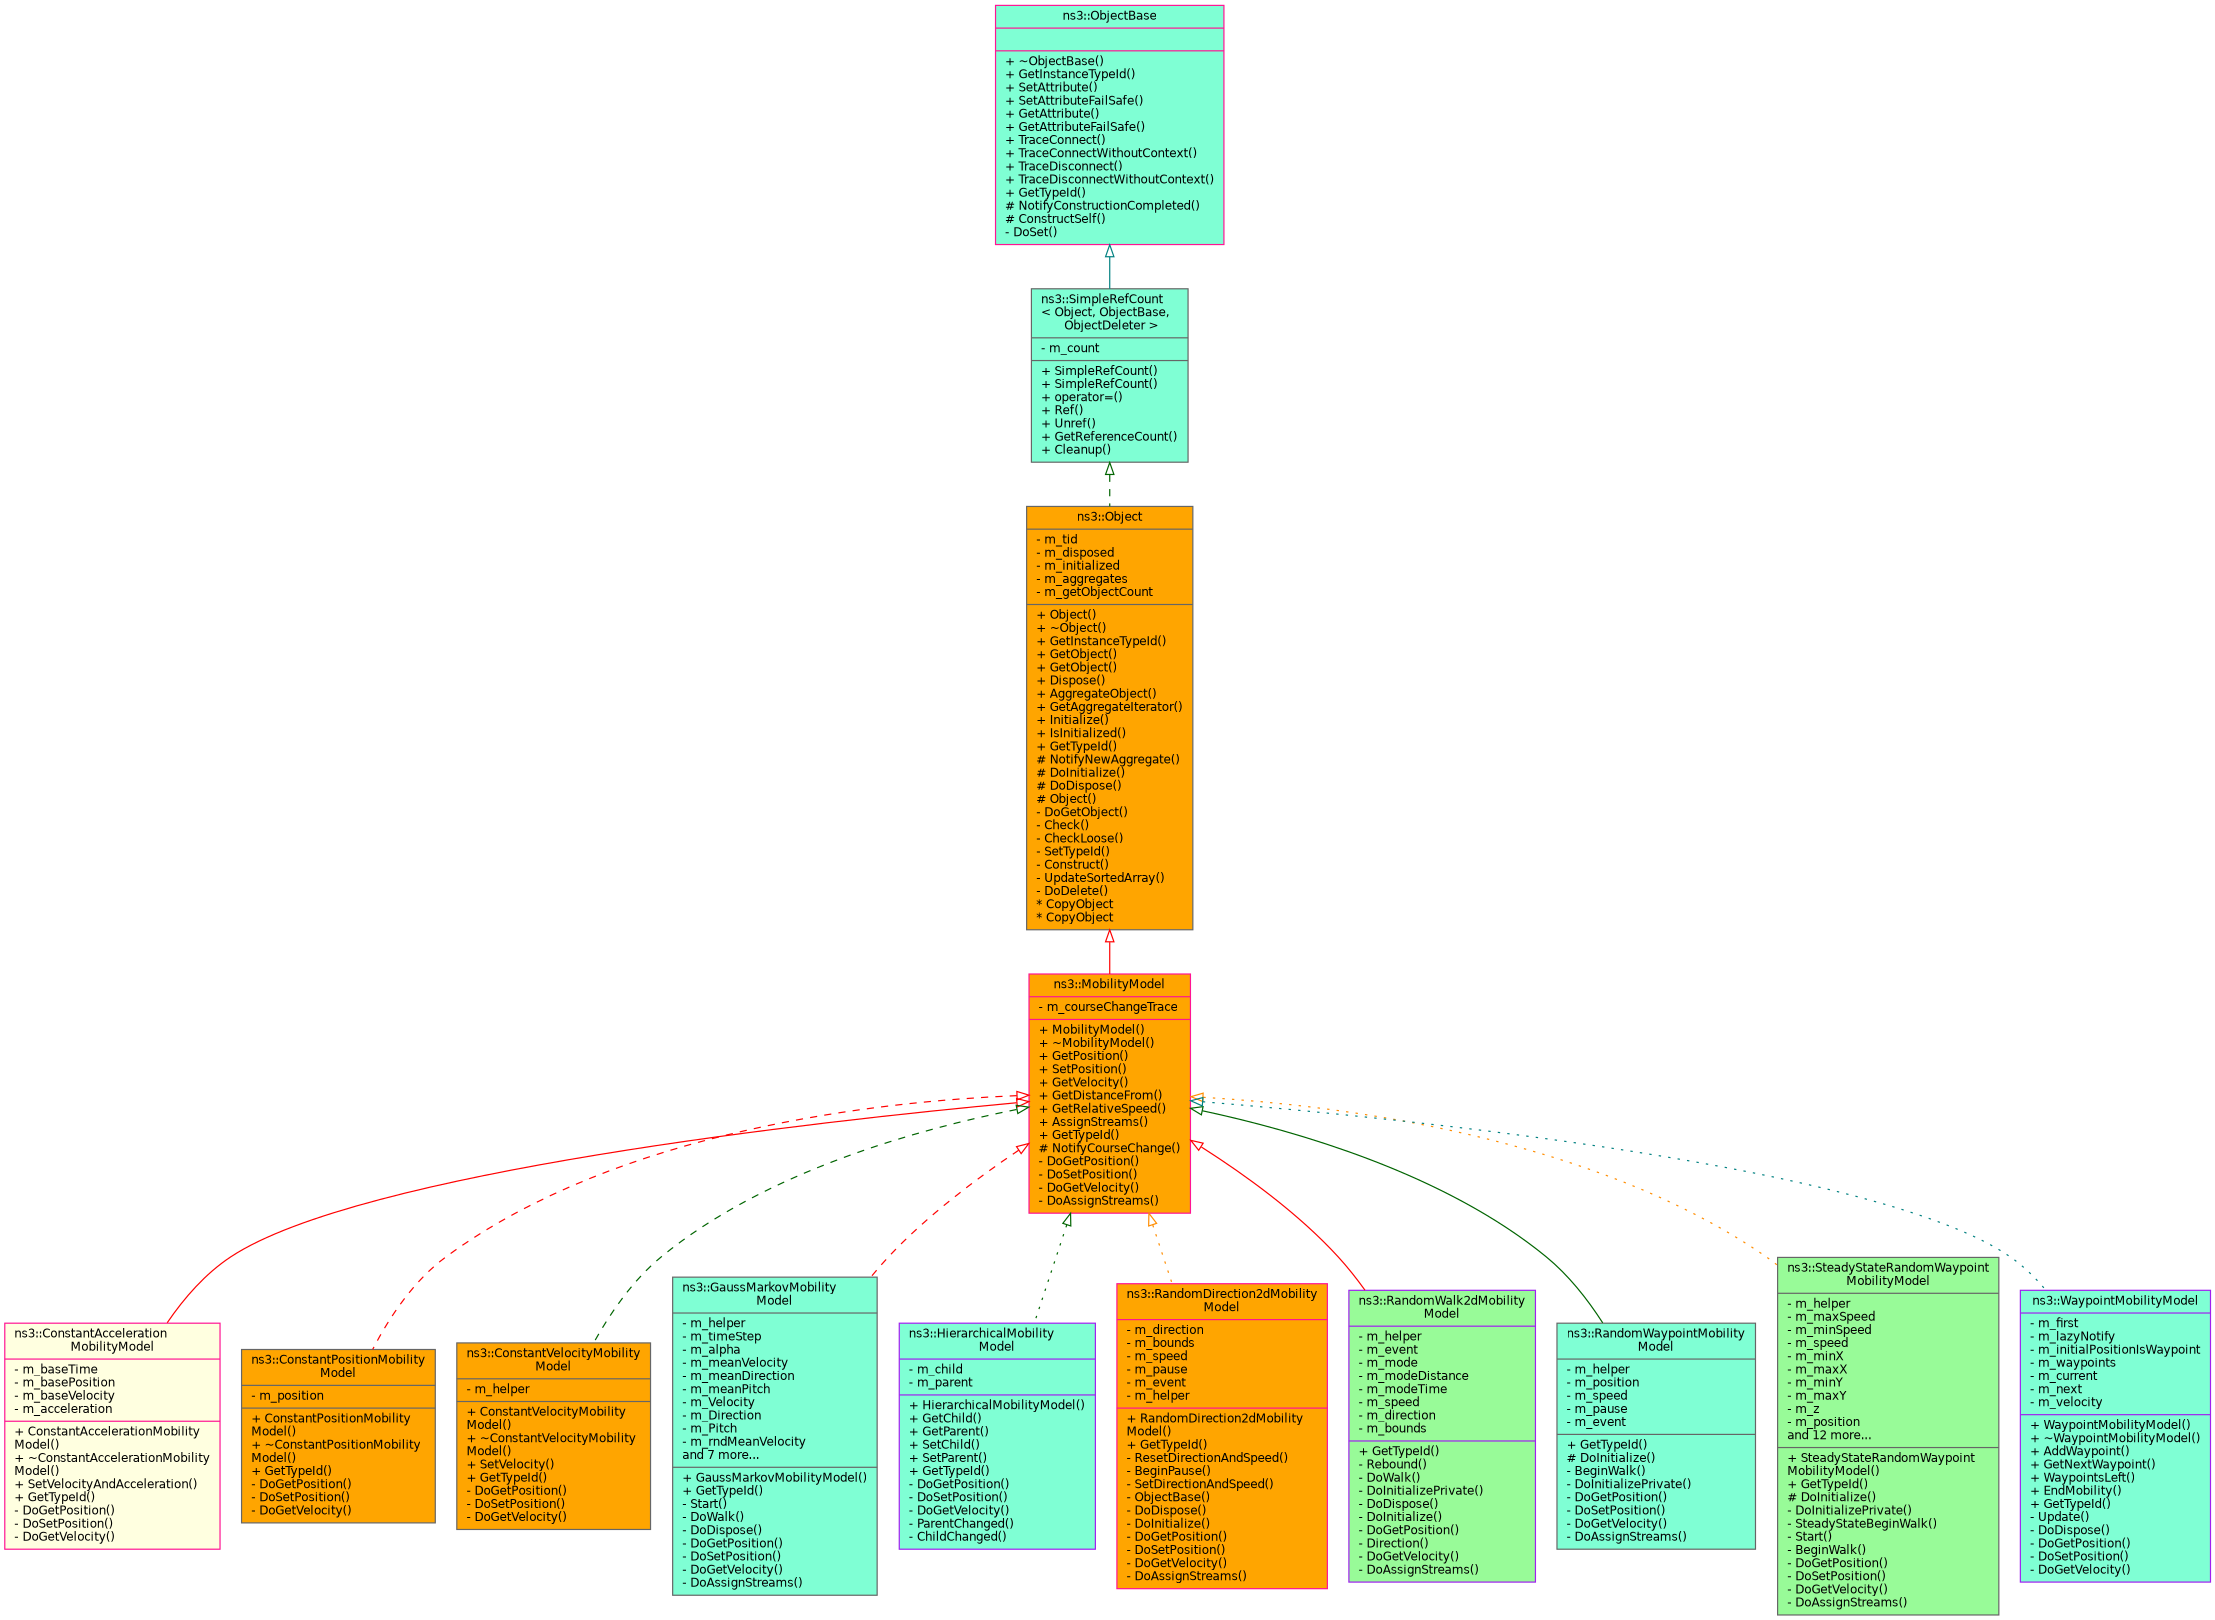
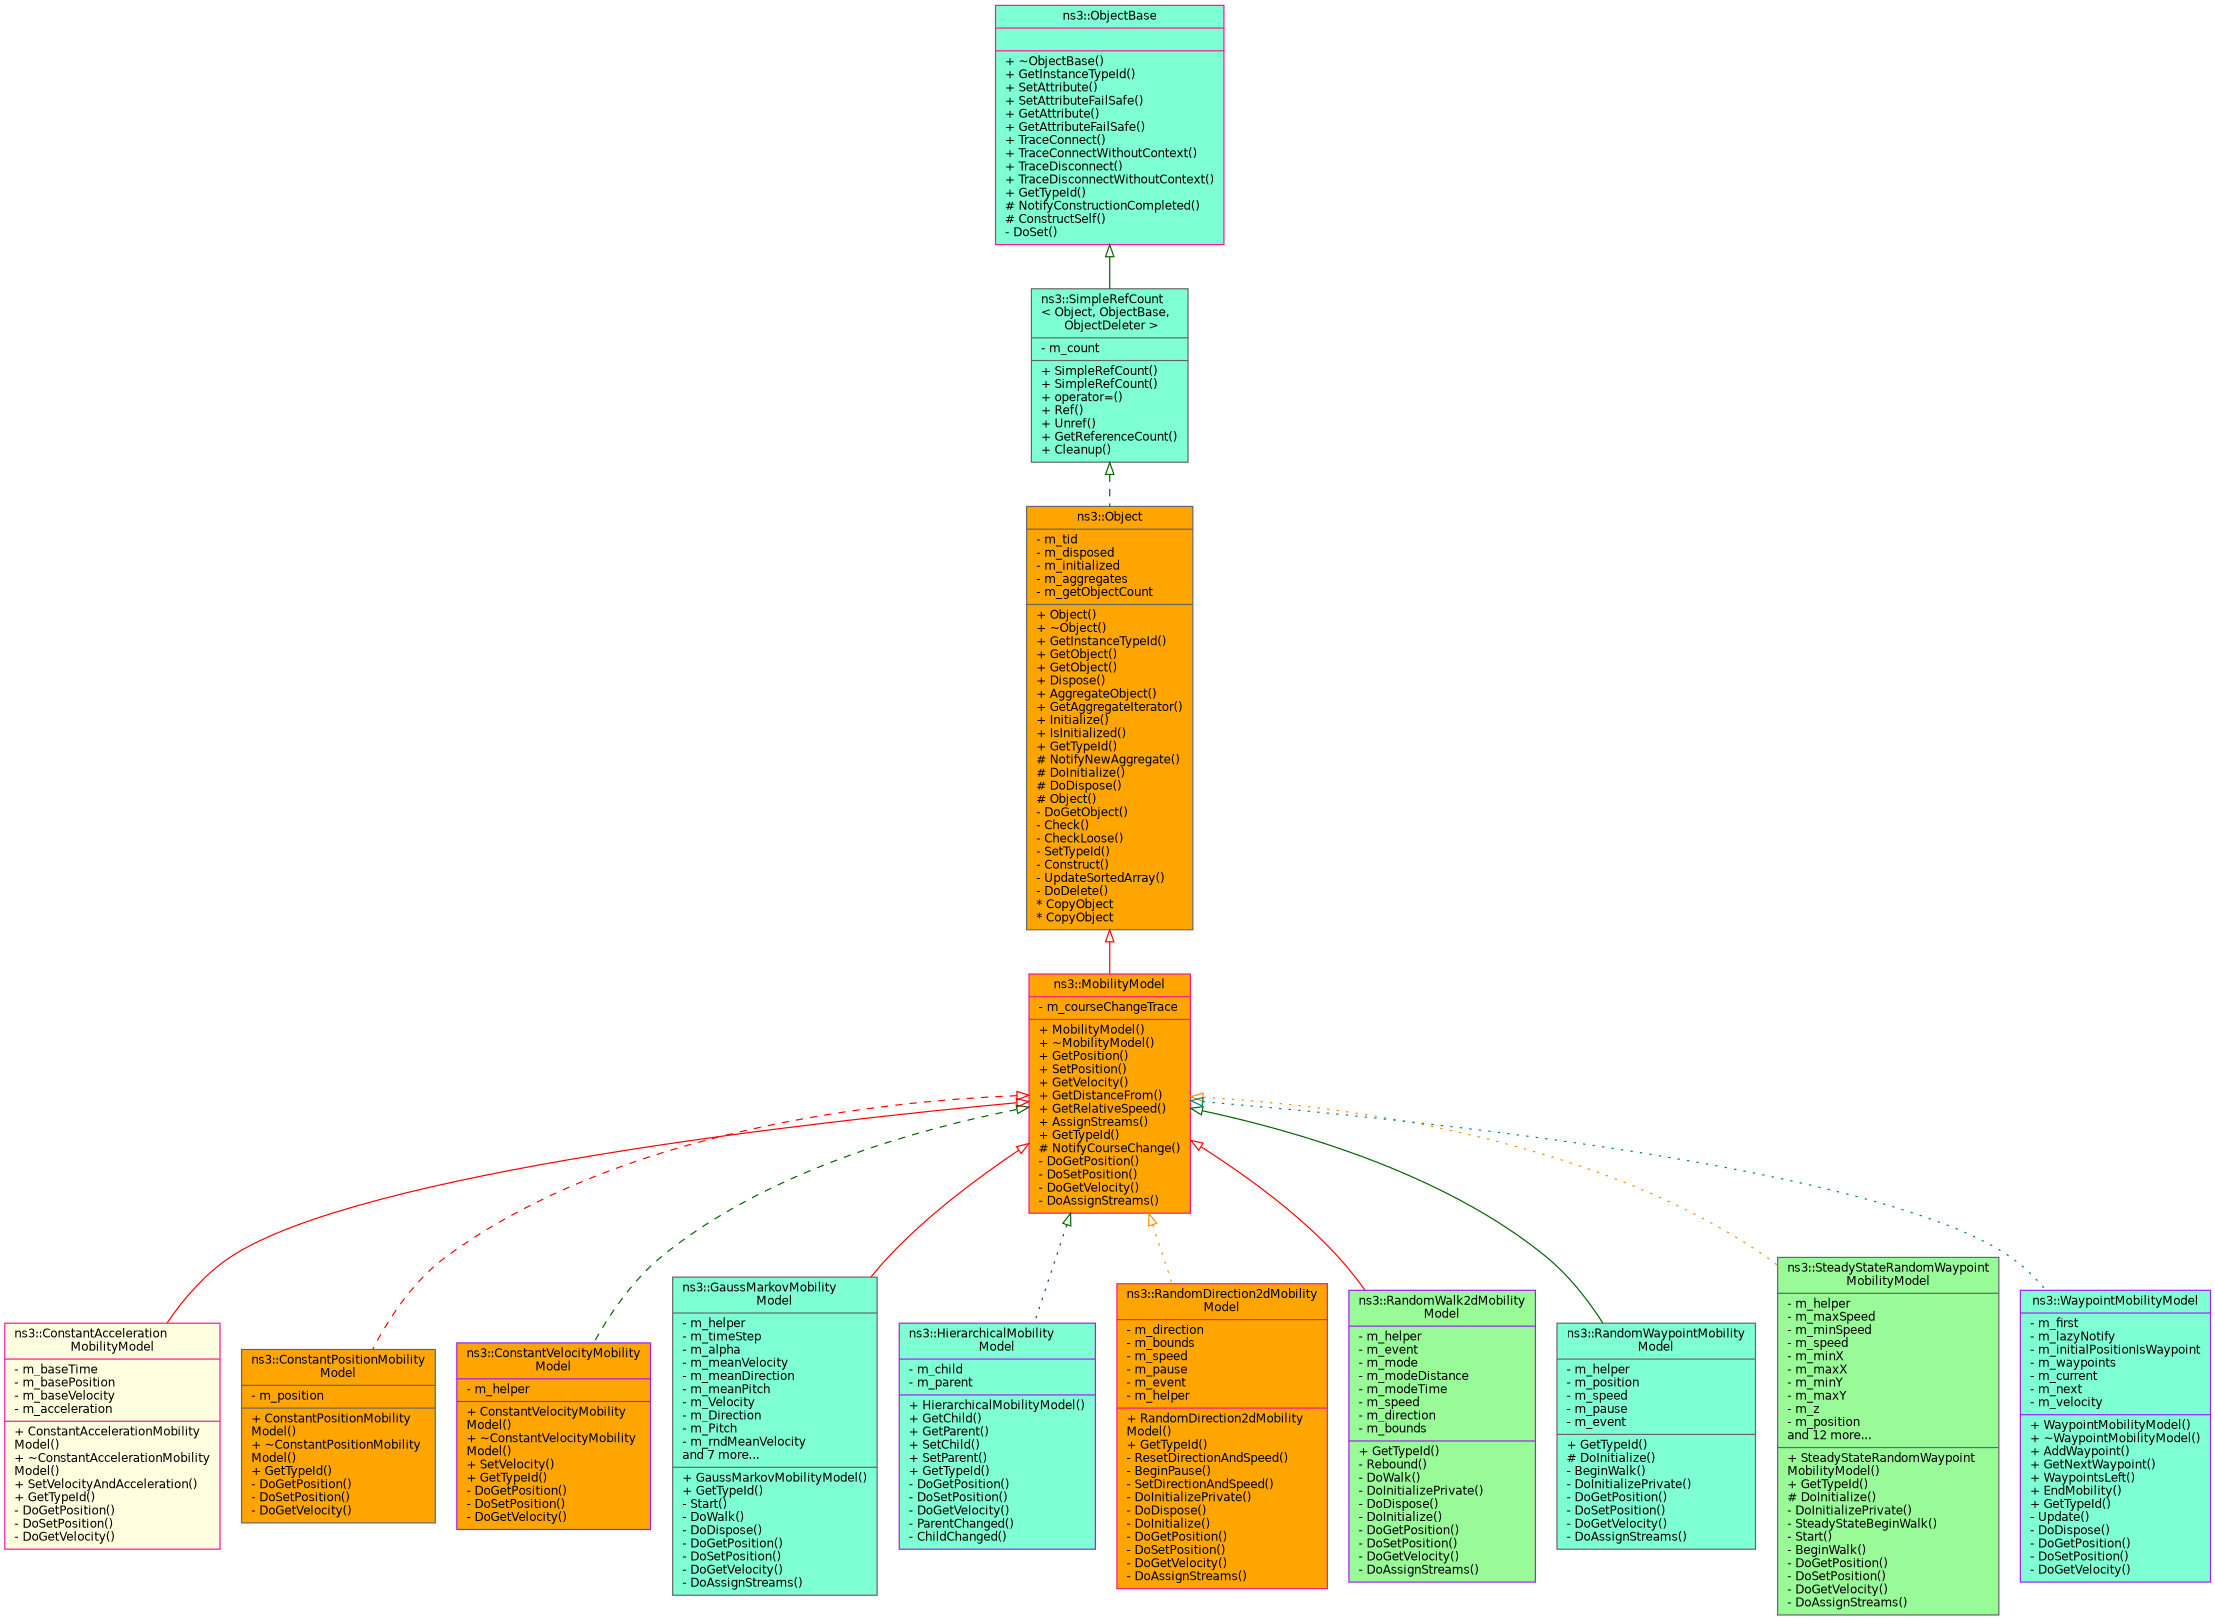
edge "ns3::SimpleRefCount" -> "ns3::ObjectBase": color teal -> darkgreen
edge "ns3::GaussMarkovMobility" -> "ns3::MobilityModel": style dashed -> solid
node "ns3::ConstantVelocityMobility": color gray40 -> purple
node "ns3::RandomDirection2dMobility": text "- ObjectBase()" -> "- DoInitializePrivate()"
node "ns3::RandomWalk2dMobility": text "- Direction()" -> "- DoSetPosition()"
